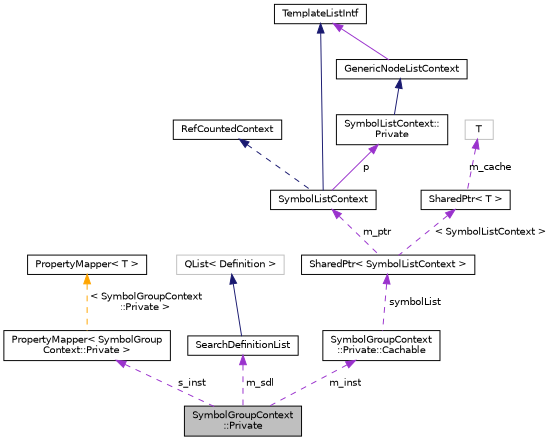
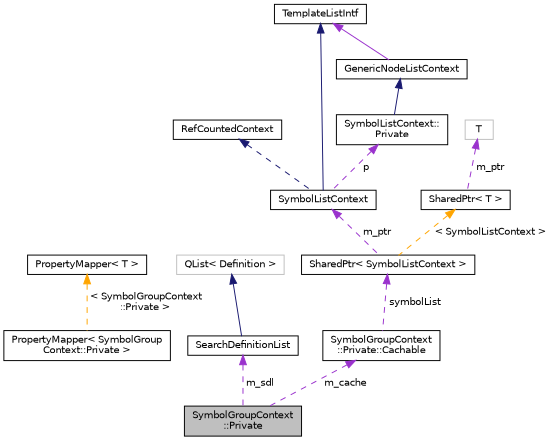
edge "SharedPtr< T >" -> "T": label " m_cache" -> " m_ptr"
edge "SymbolListContext" -> "SymbolListContext:: Private": style solid -> dashed
edge "SharedPtr< SymbolListContext >" -> "SharedPtr< T >": color darkorchid3 -> orange
edge "SymbolGroupContext ::Private" -> "SymbolGroupContext ::Private::Cachable": label " m_inst" -> " m_cache"
edge "SymbolGroupContext ::Private" -> "PropertyMapper< SymbolGroup Context::Private >": removed, label "s_inst"
